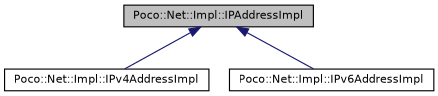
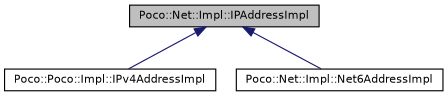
node "Poco::Net::Impl::IPv4AddressImpl": label "Poco::Net::Impl::IPv4AddressImpl" -> "Poco::Poco::Impl::IPv4AddressImpl"
node "Poco::Net::Impl::IPv6AddressImpl": label "Poco::Net::Impl::IPv6AddressImpl" -> "Poco::Net::Impl::Net6AddressImpl"
